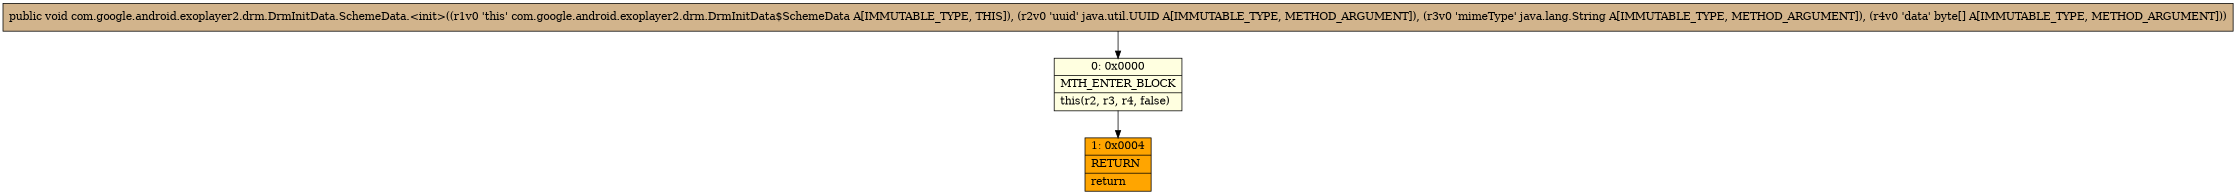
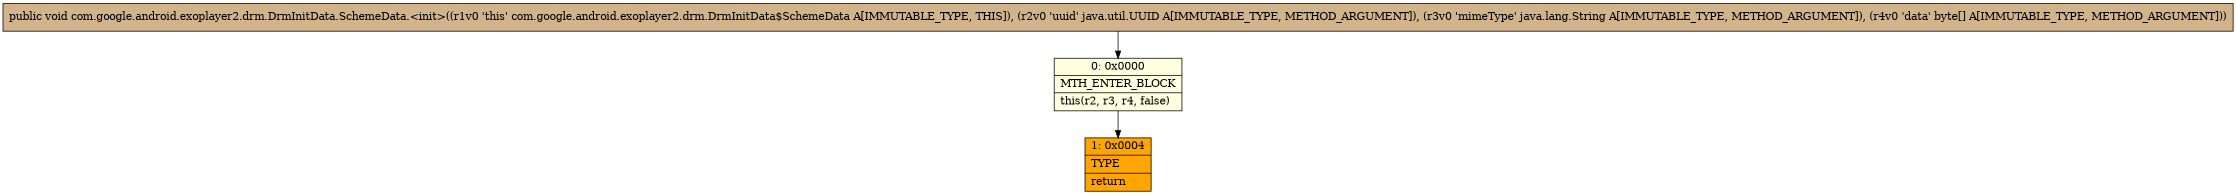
node "1: 0x0004": text "RETURN" -> "TYPE"
